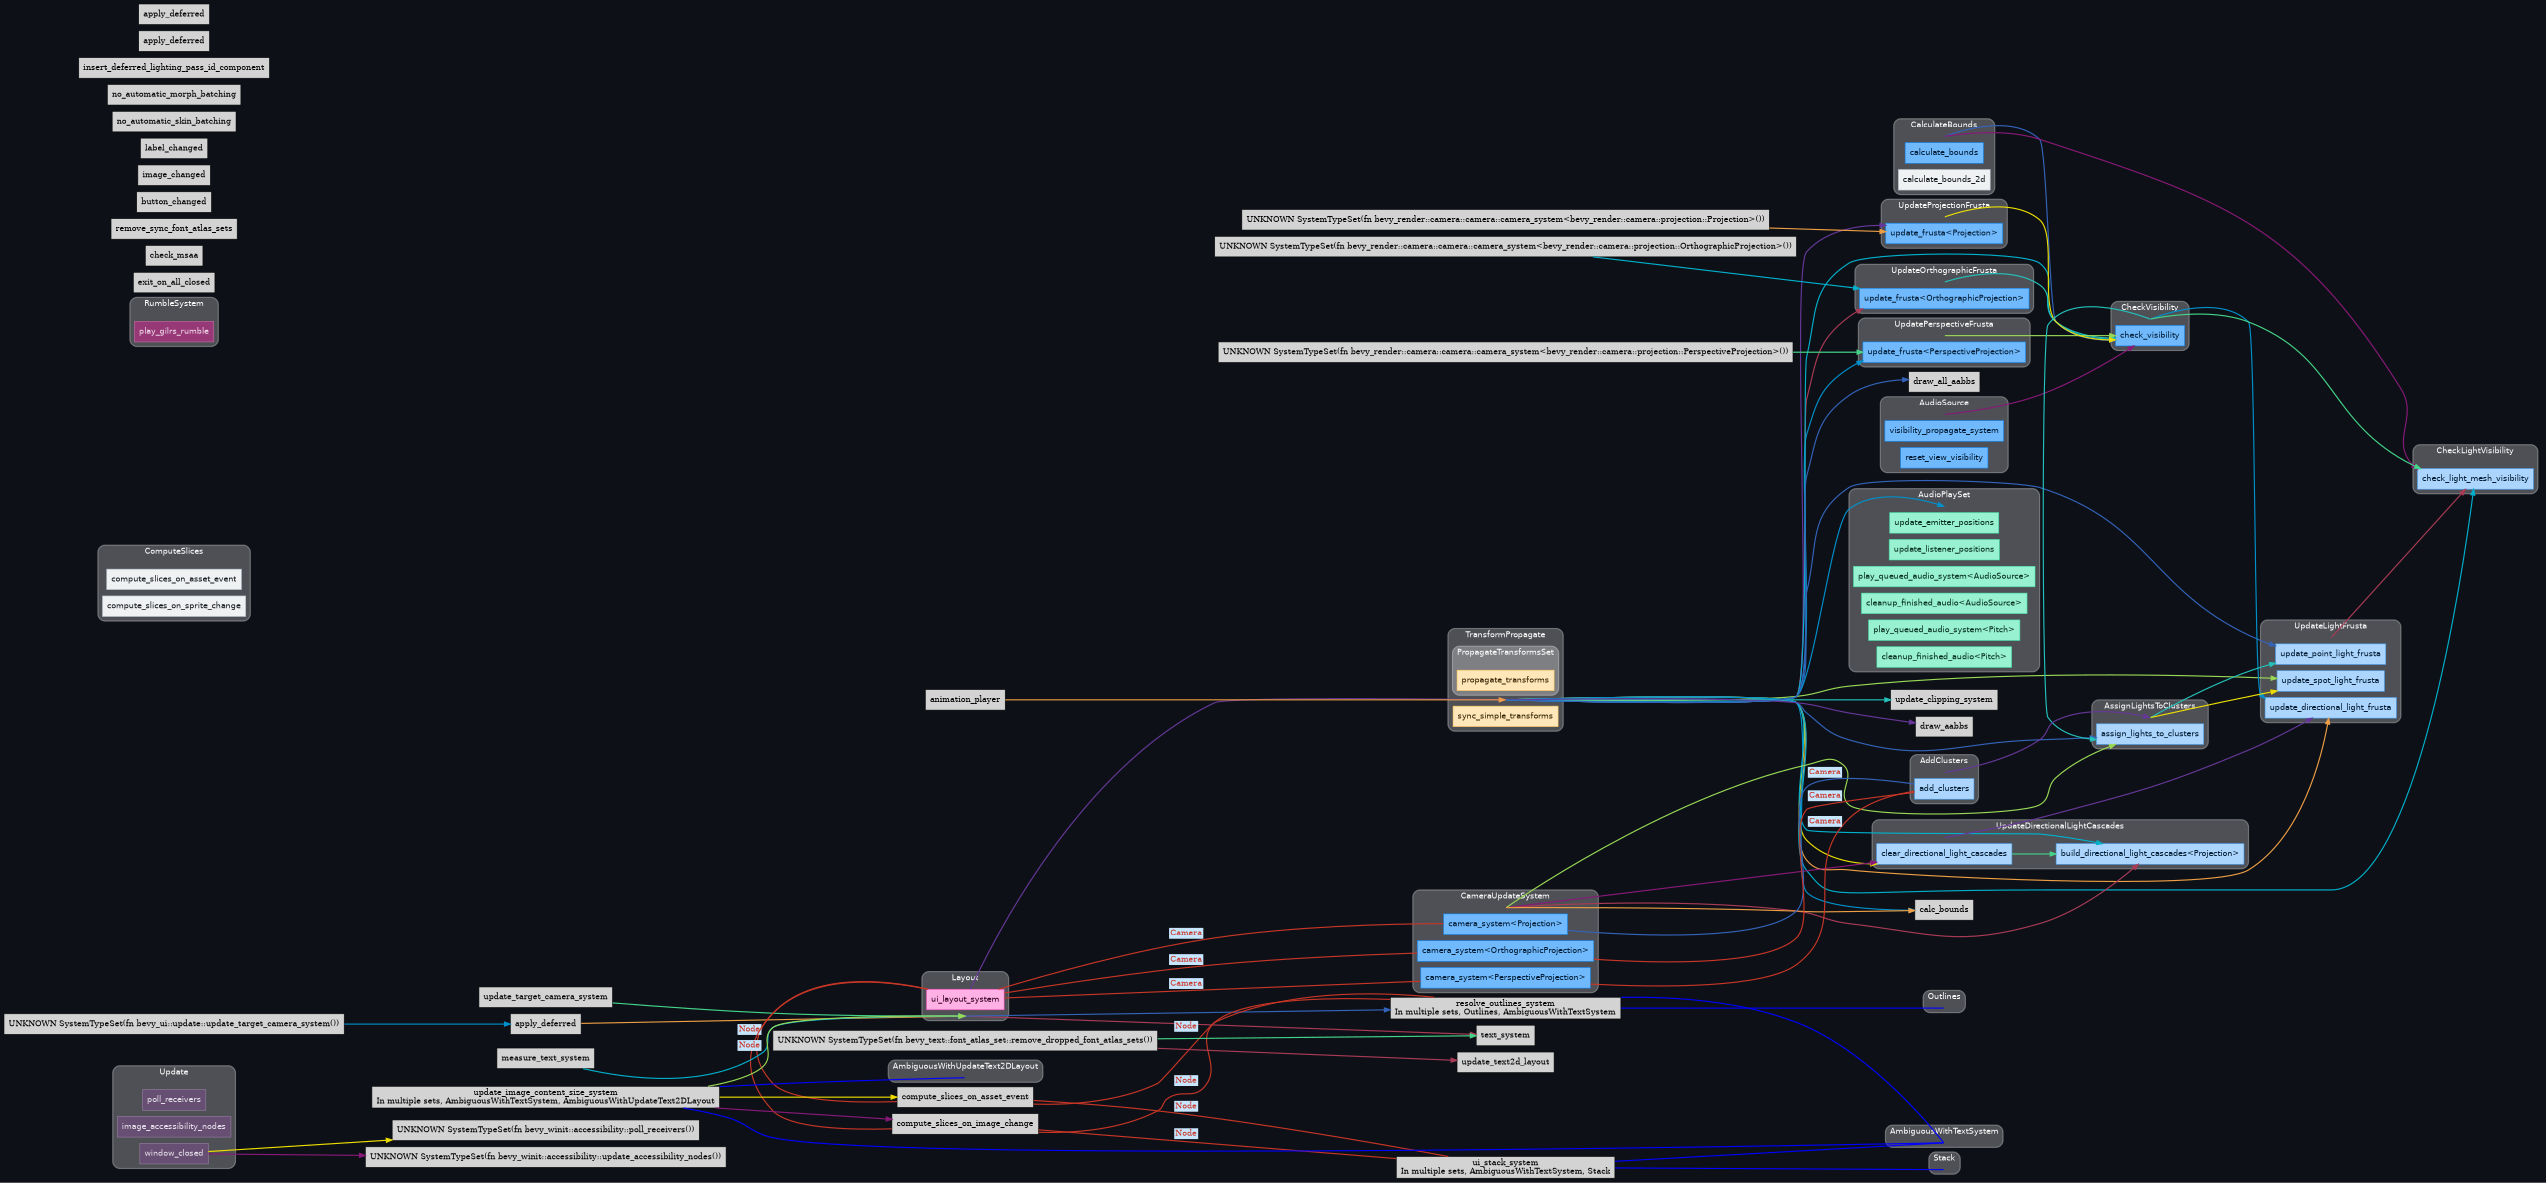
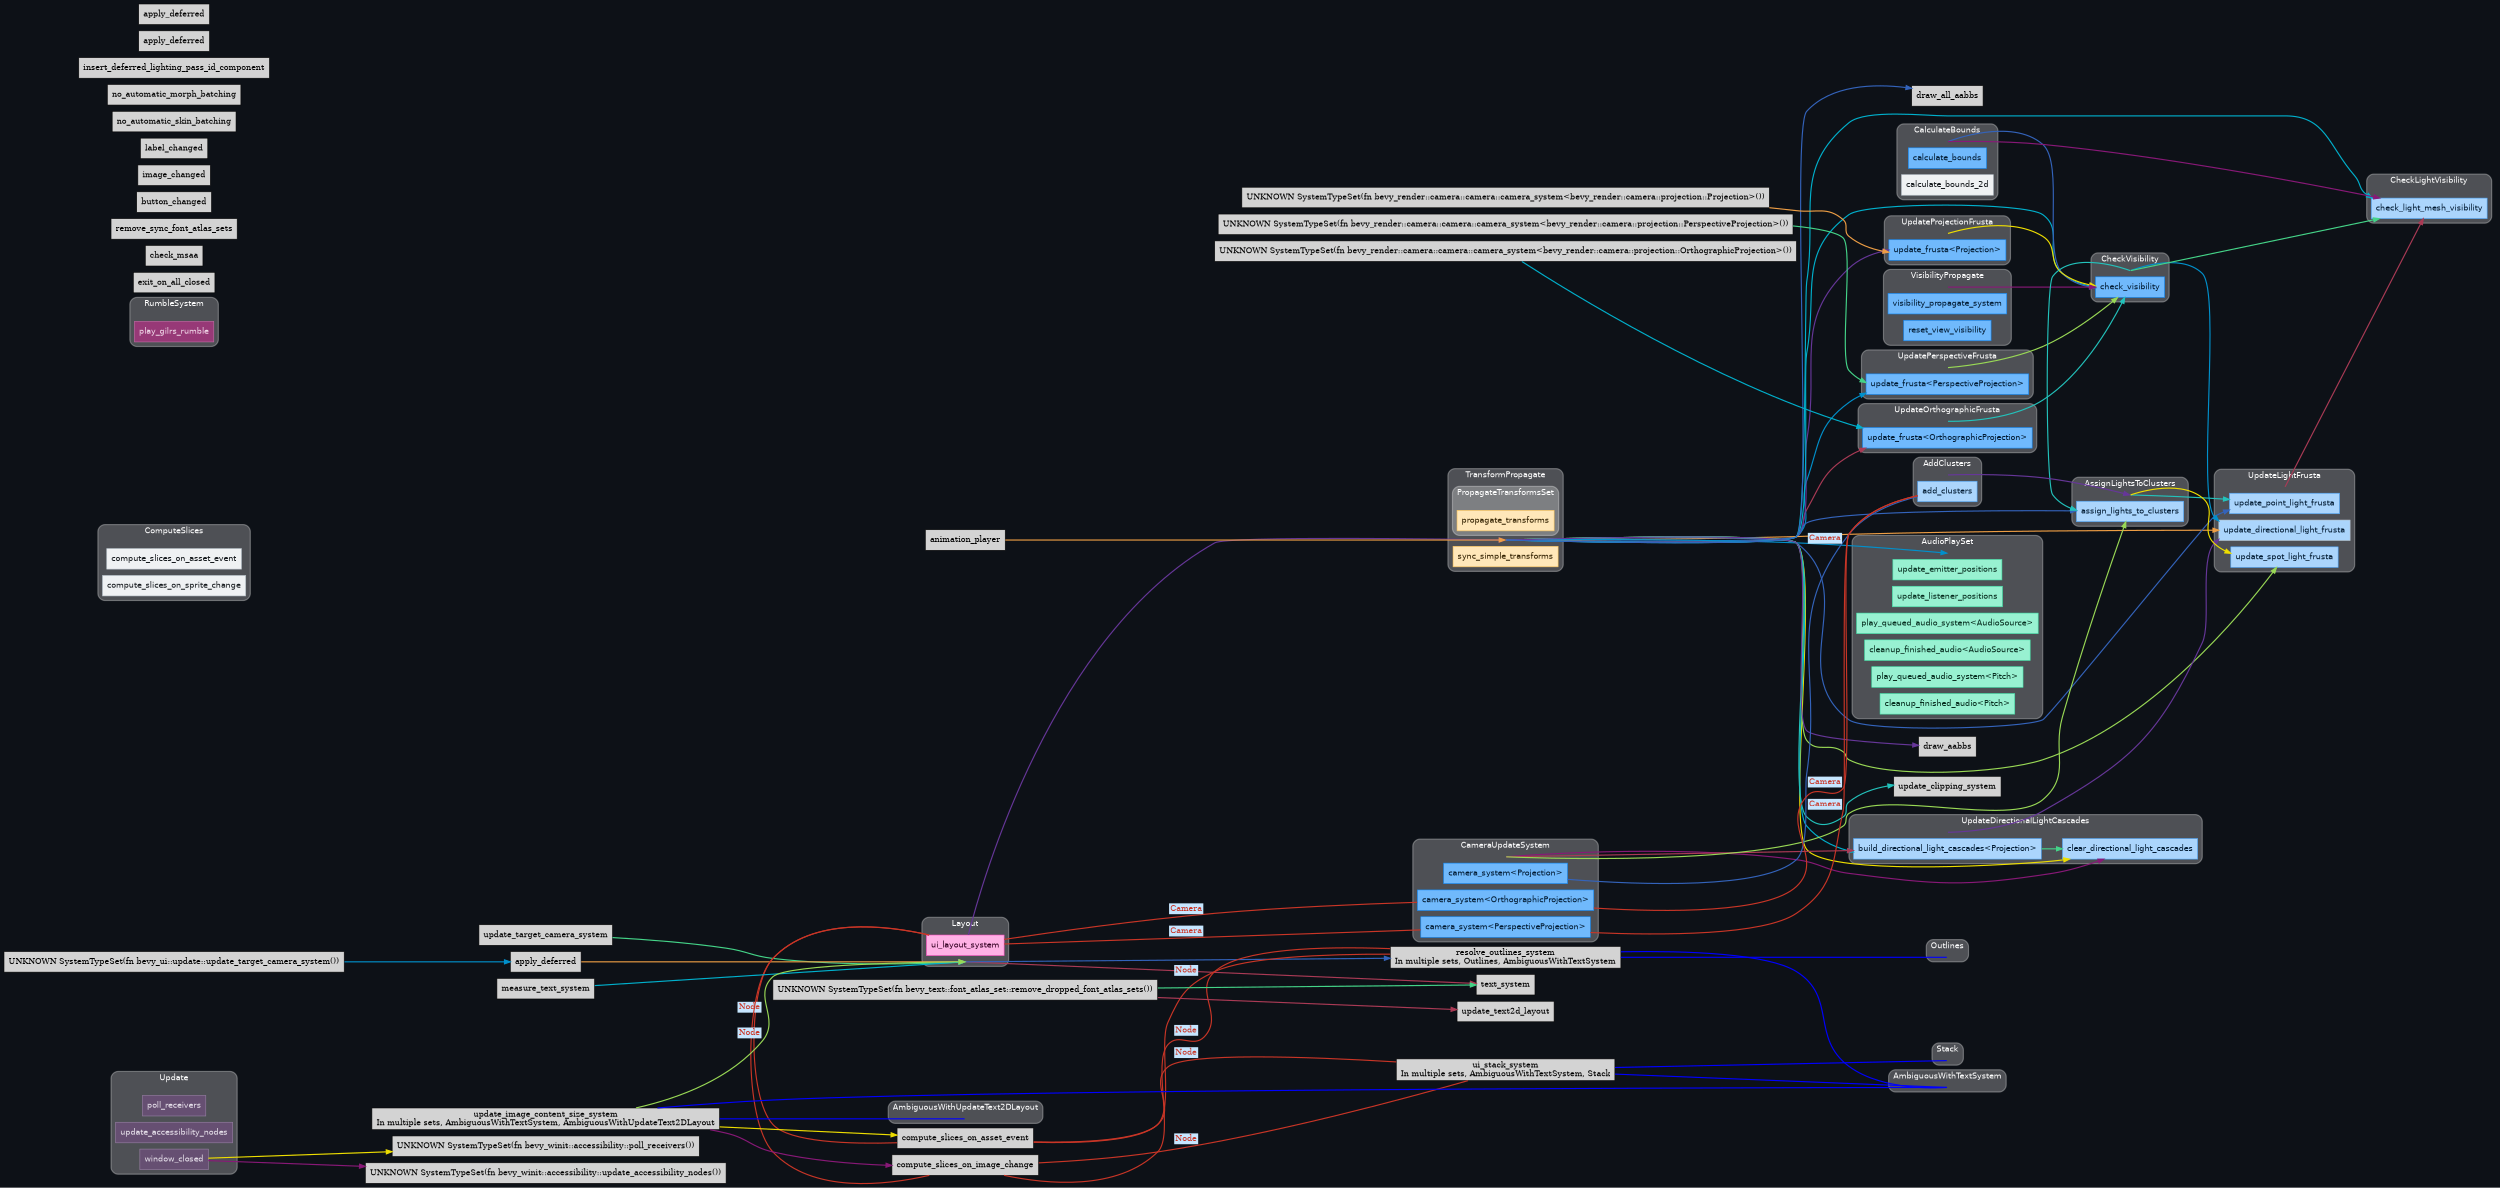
cluster "AudioSource": label "AudioSource" -> "VisibilityPropagate"
node "update_directional_light_frusta": color #48a3f8 -> #b4bec7
edge "clear_directional_light_cascades" -> "build_directional_light_cascades<Projection>": reversed
node "calc_bounds": removed
edge "camera_system<Projection>" -- "ui_layout_system": removed, label "Camera"
node "image_accessibility_nodes": label "image_accessibility_nodes" -> "update_accessibility_nodes"
